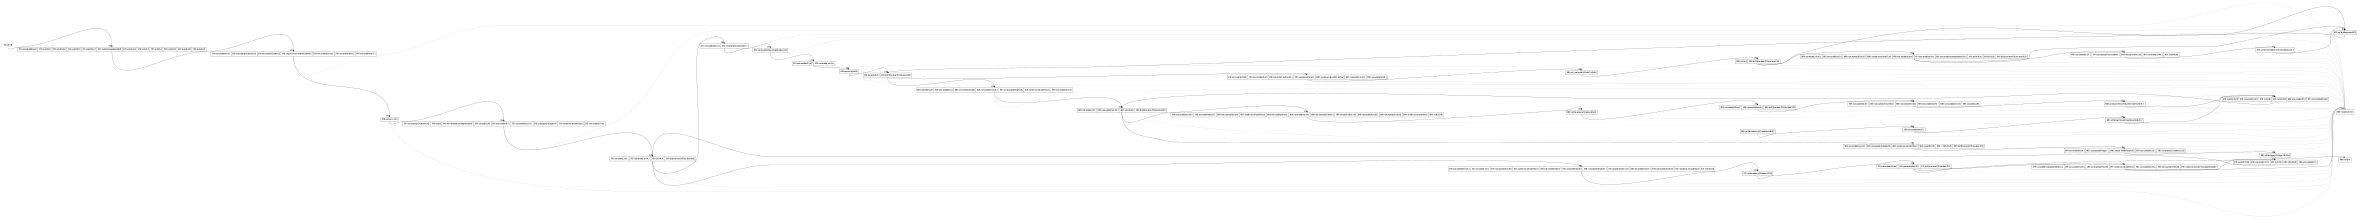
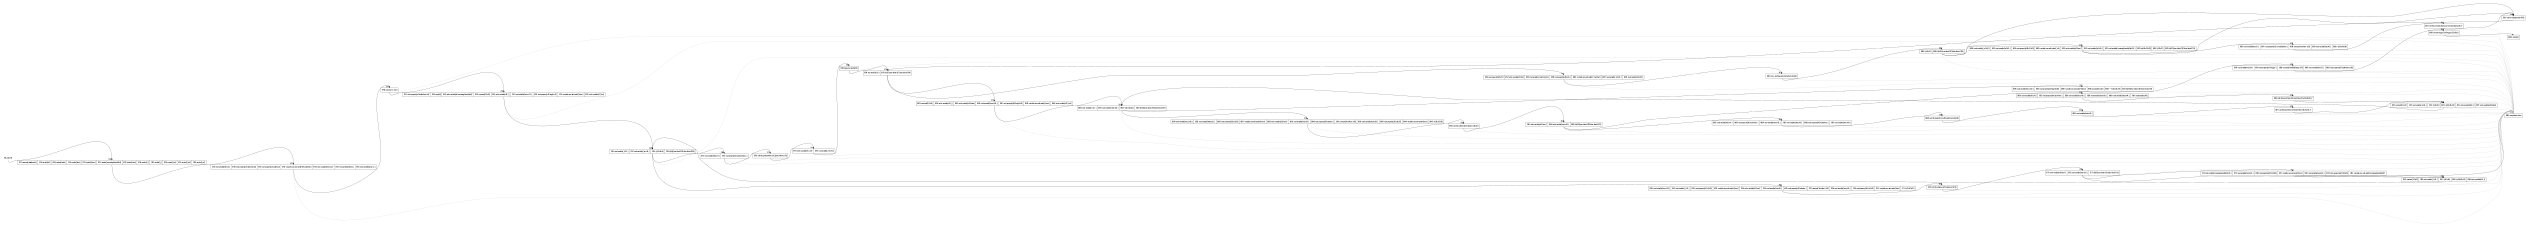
node "6862: read-variable['this',v41,-]": added
